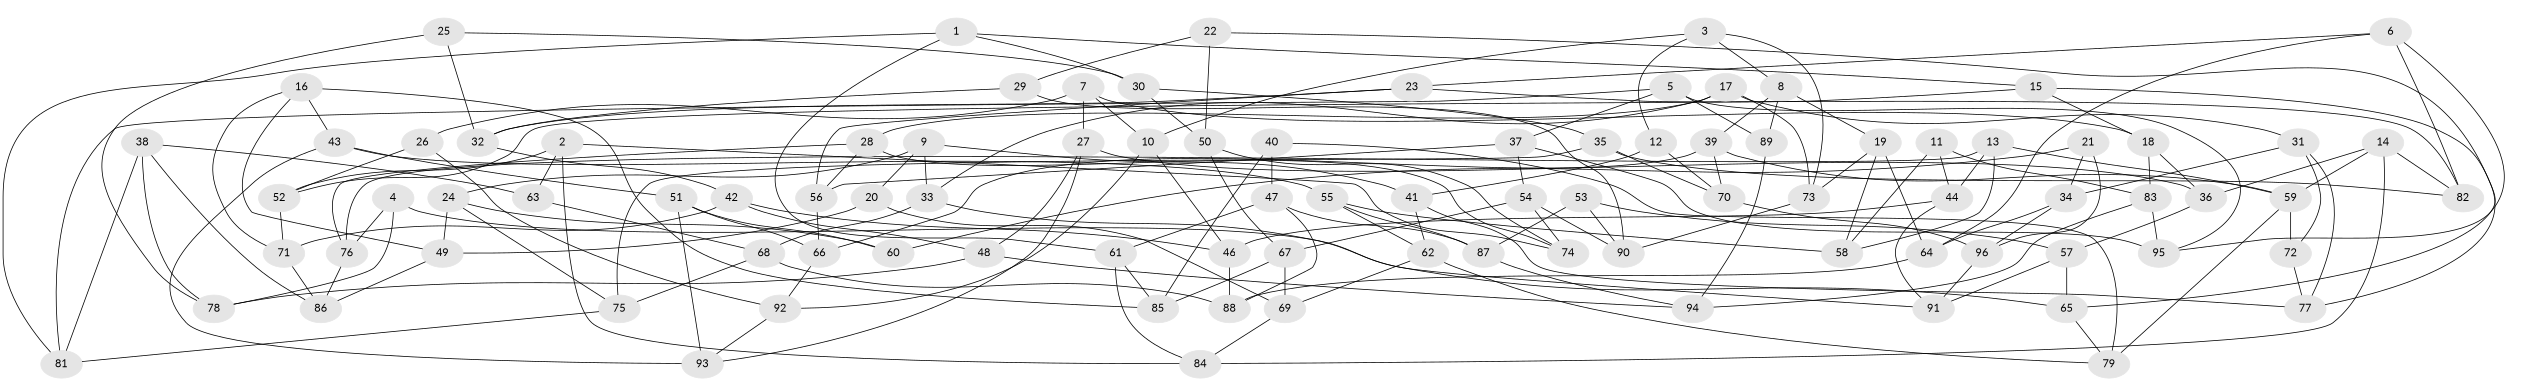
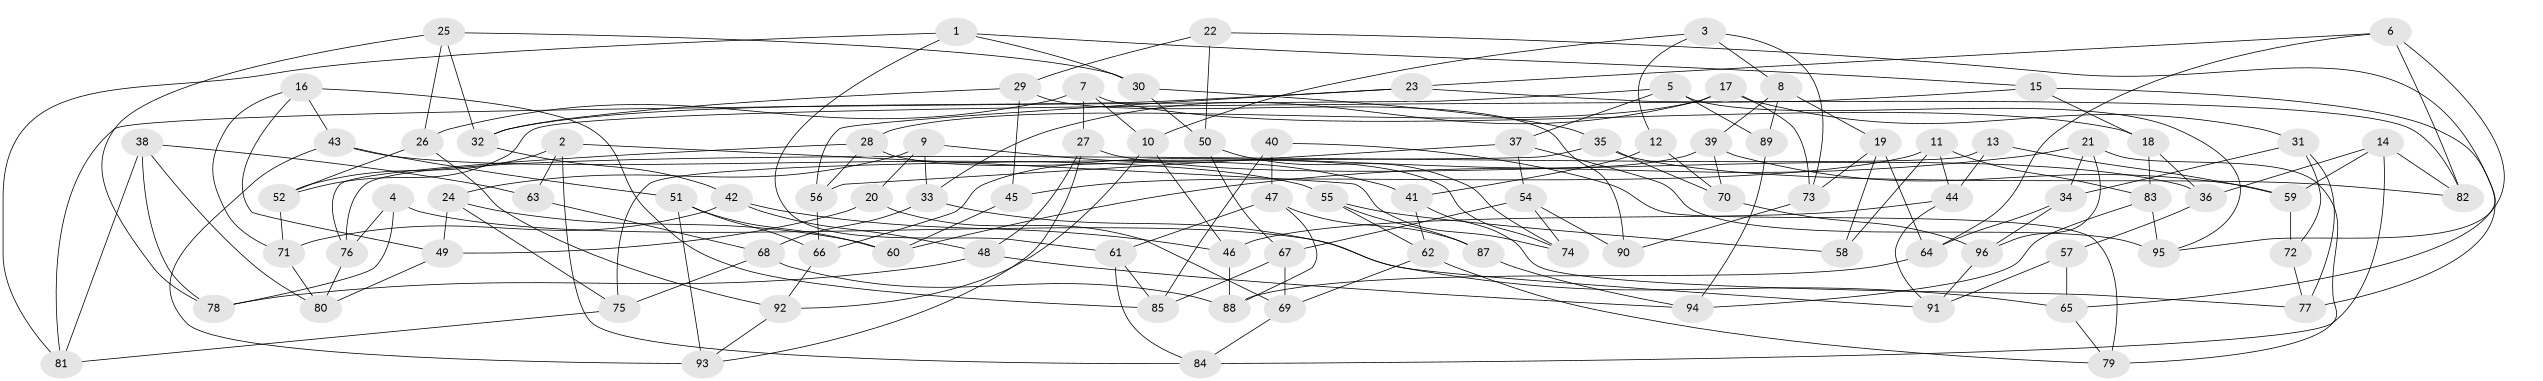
edge "25" -- "26": added
node "45": added
node "53": removed
edge "13" -- "58": removed
edge "59" -- "79": now "21" -- "79"
node "86": label "86" -> "80"
